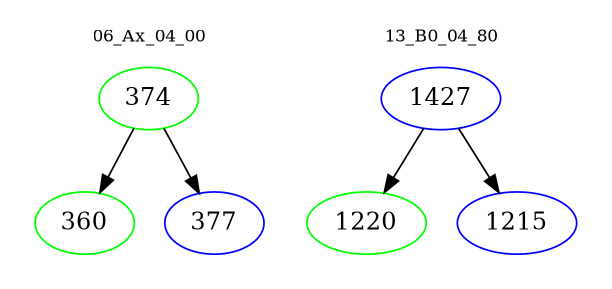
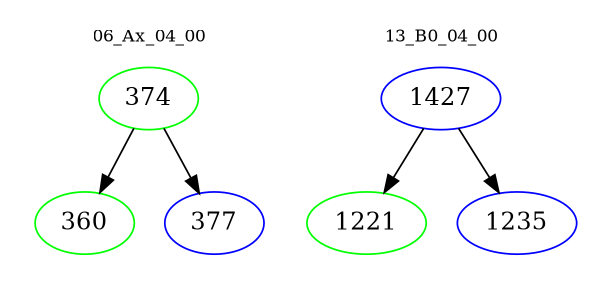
cluster "13_B0_04_80": label "13_B0_04_80" -> "13_B0_04_00"
node "1220": label "1220" -> "1221"
node "1215": label "1215" -> "1235"
